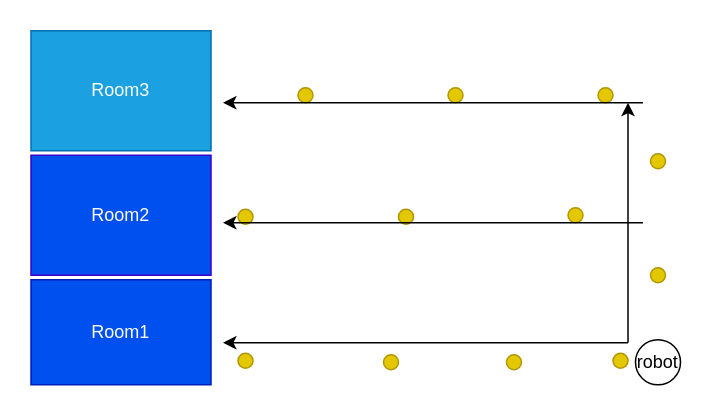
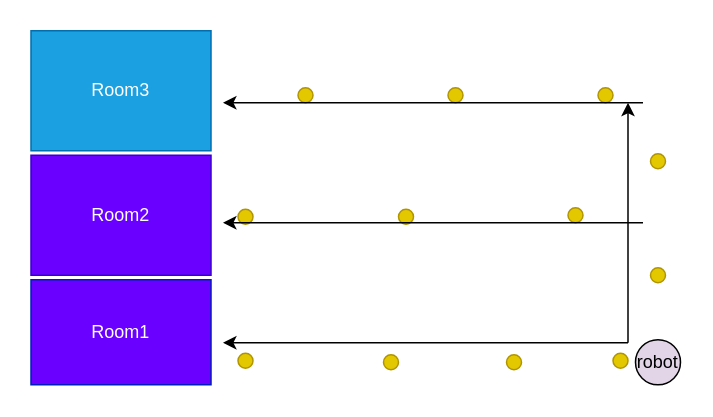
node "Room2": fillcolor #0050ef -> #6a00ff
node "Room1": fillcolor #0050ef -> #6a00ff
node "robot": fillcolor #ffffff -> #e1d5e7
